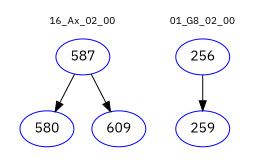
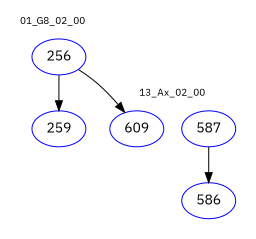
cluster "16_Ax_02_00": label "16_Ax_02_00" -> "13_Ax_02_00"
edge "587" -> "609": now "256" -> "609"
node "580": label "580" -> "586"
